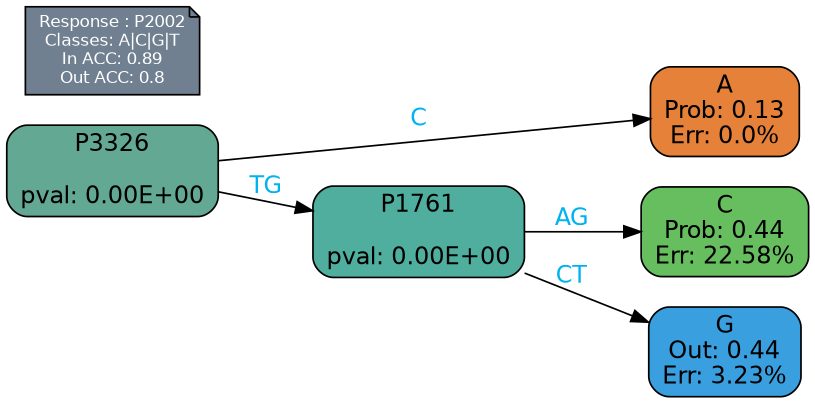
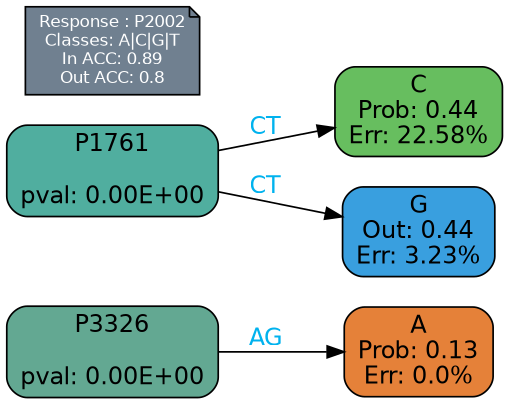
edge "P3326 pval: 0.00E+00" -> "A Prob: 0.13 Err: 0.0%": label "C" -> "AG"
edge "P3326 pval: 0.00E+00" -> "P1761 pval: 0.00E+00": removed, label "TG"
edge "P1761 pval: 0.00E+00" -> "C Prob: 0.44 Err: 22.58%": label "AG" -> "CT"
